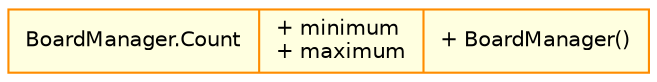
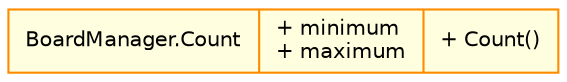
node "BoardManager.Count": text "+ BoardManager()" -> "+ Count()"
